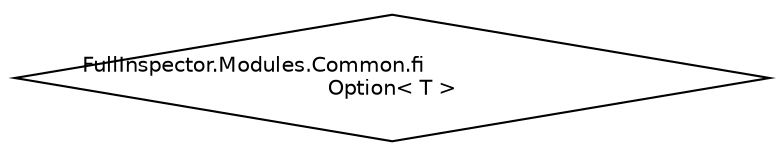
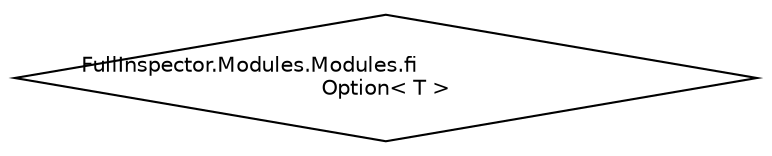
node "FullInspector.Modules.Common.fi Option< T >": label "FullInspector.Modules.Common.fi Option< T >" -> "FullInspector.Modules.Modules.fi Option< T >"
